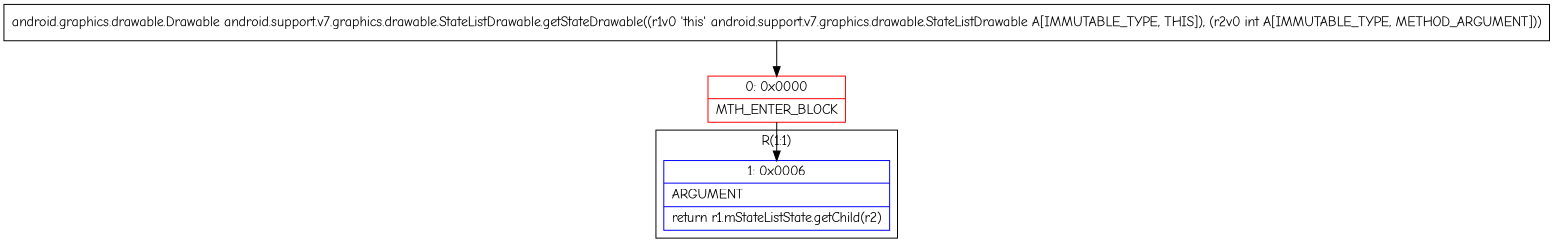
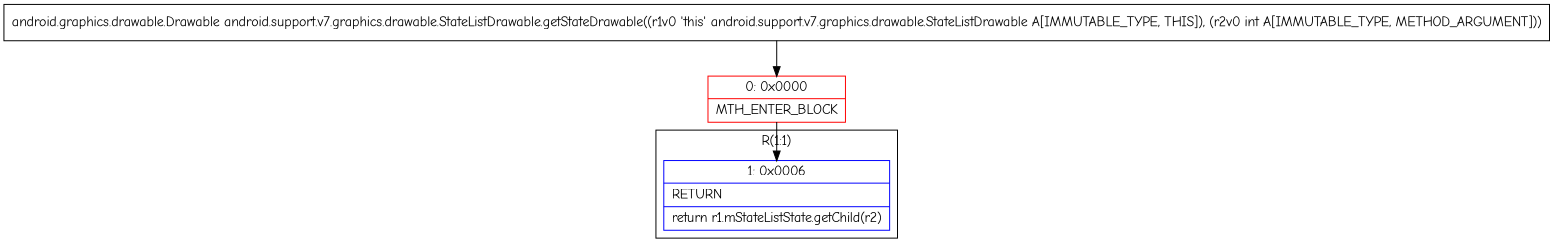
node "1: 0x0006": text "ARGUMENT" -> "RETURN"
